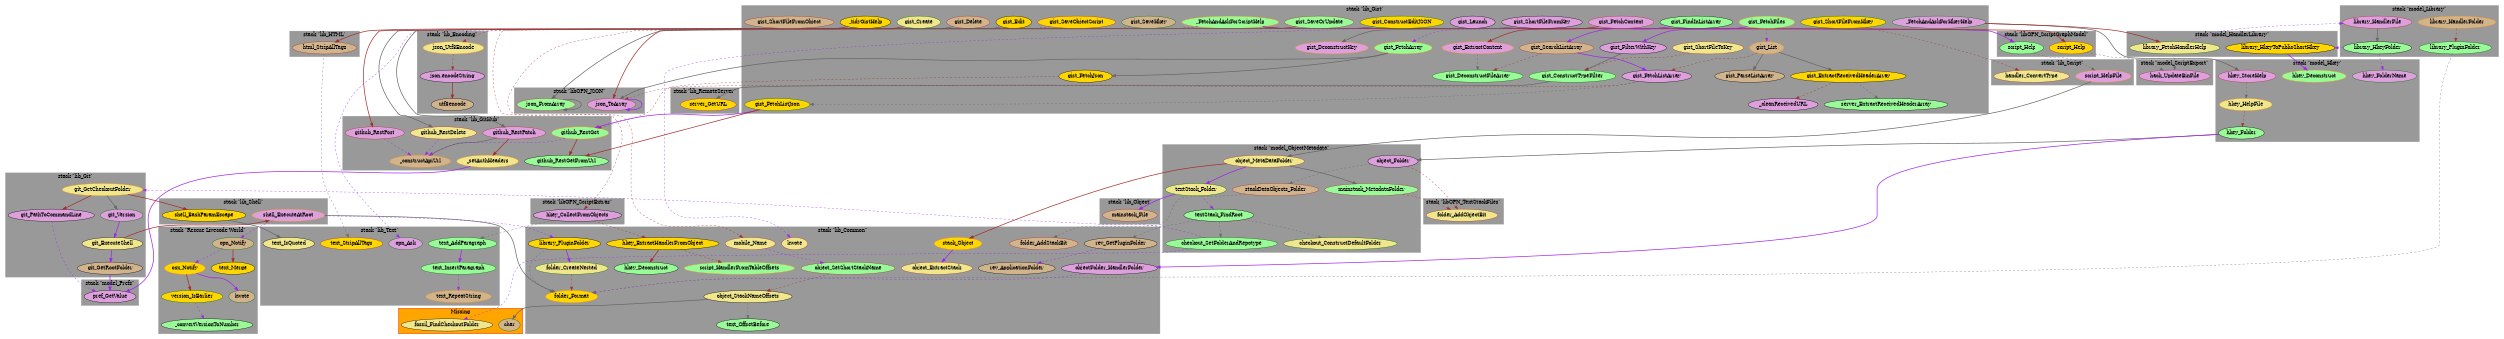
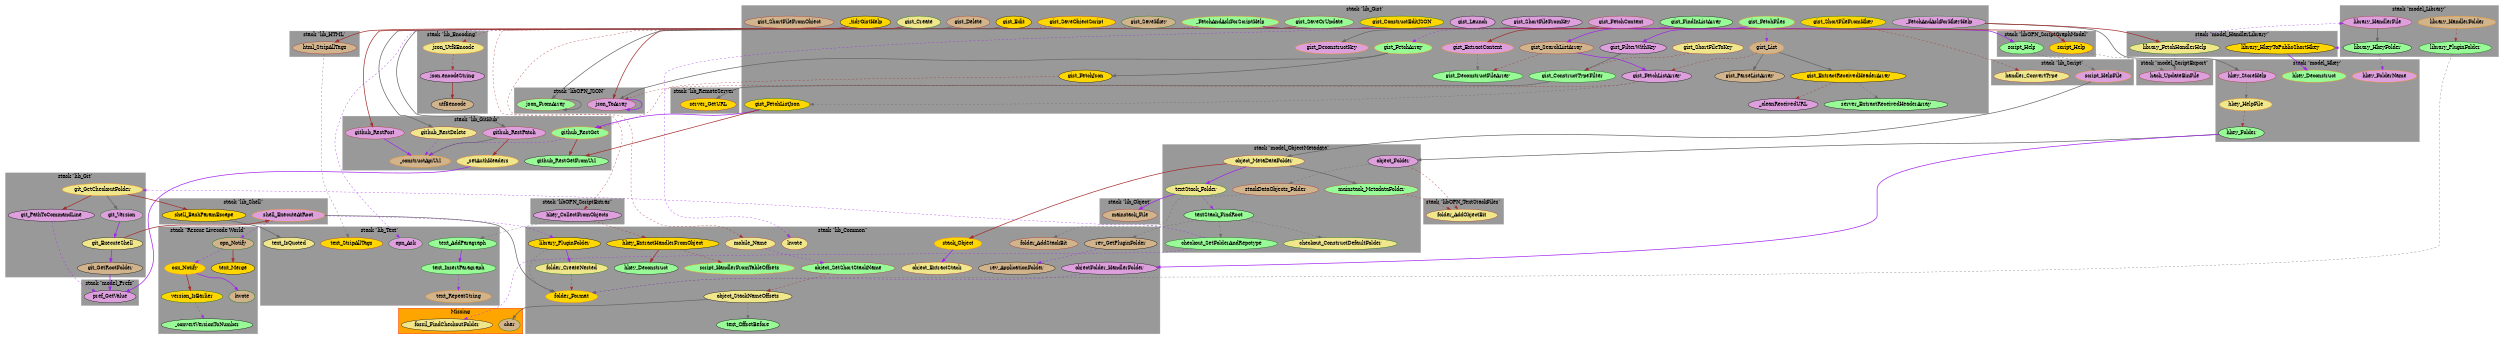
node "hkey_FolderName": color darkgreen -> darkorange
edge "github_RestPost" -> "_constructApiUrl": style dashed -> bold
